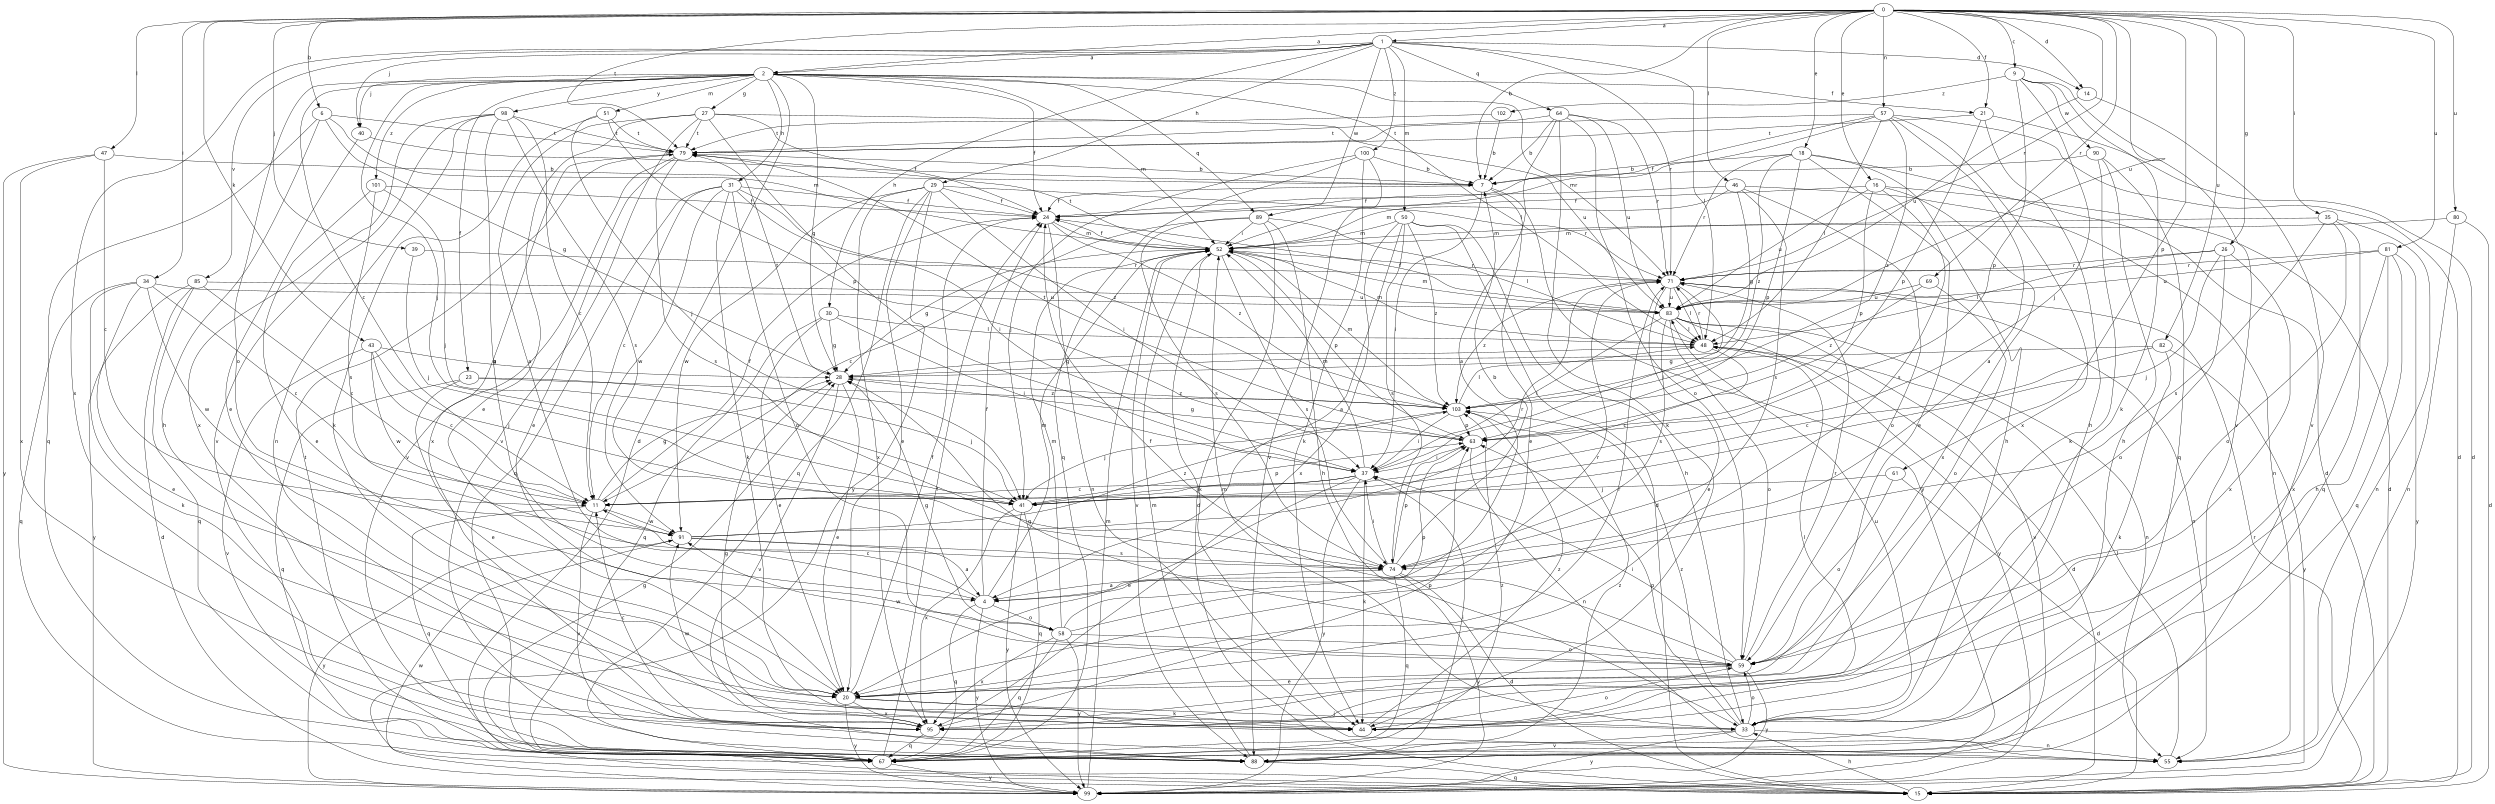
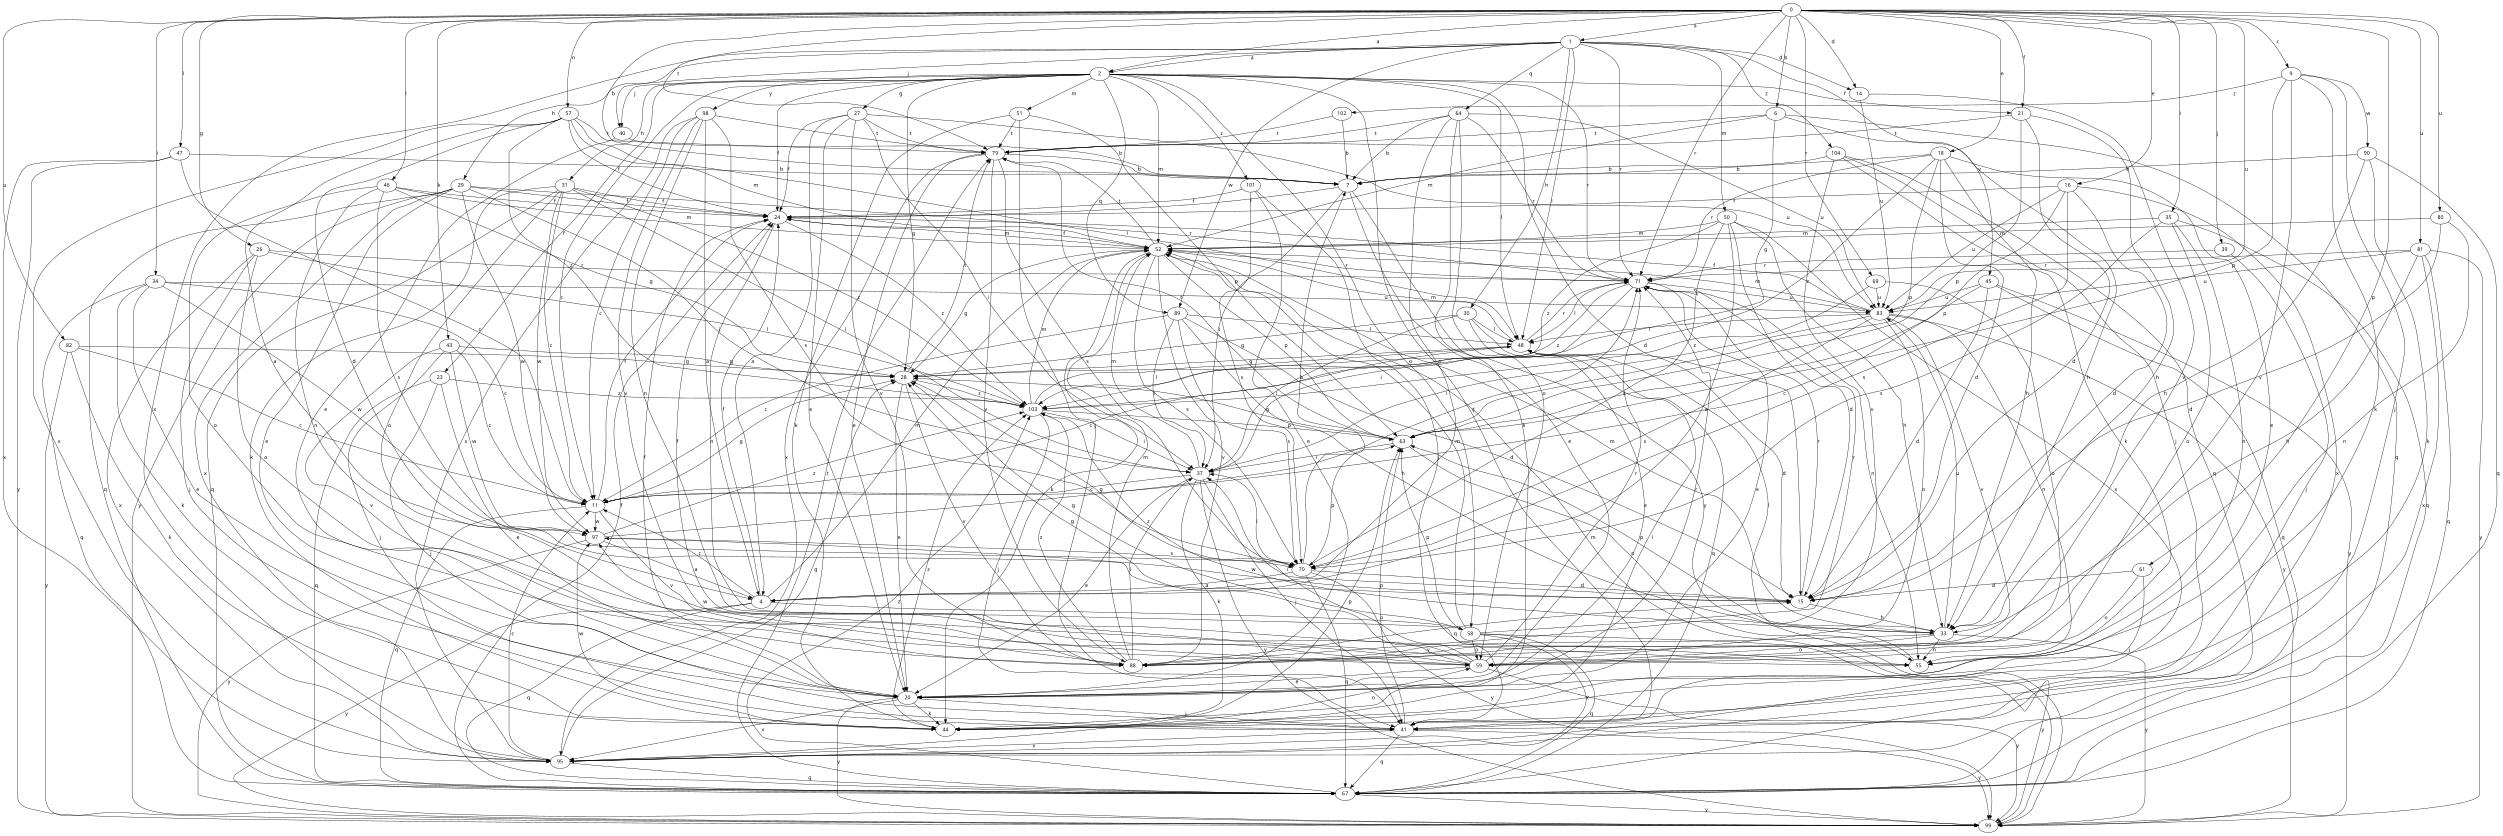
node "100": label "100" -> "104"
edge "89" -> "52": now "89" -> "37"
node "85": label "85" -> "45"
edge "26" -> "48": now "26" -> "103"
node "91": label "91" -> "97"
node "74": label "74" -> "70"
edge "20" -> "33": now "20" -> "41"
